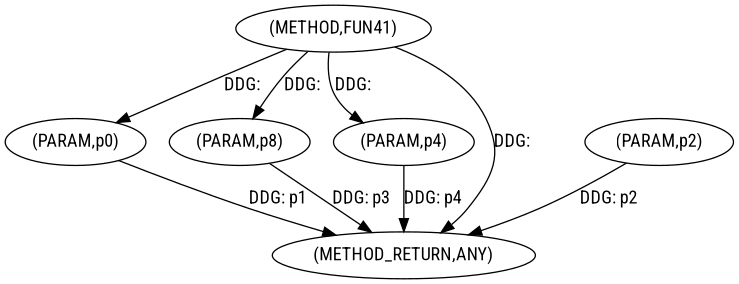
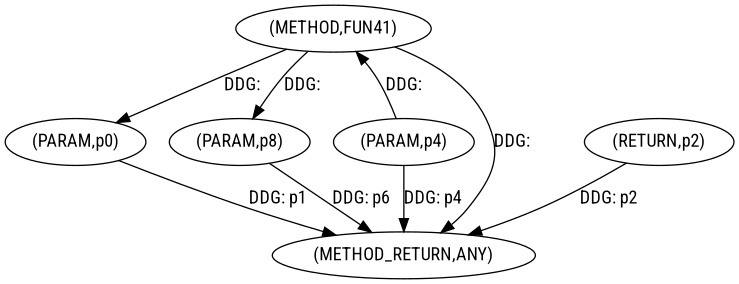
edge "(METHOD,FUN41)" -> "(PARAM,p4)": reversed
node "(PARAM,p2)": label "(PARAM,p2)" -> "(RETURN,p2)"
edge "(PARAM,p8)" -> "(METHOD_RETURN,ANY)": label "DDG: p3" -> "DDG: p6"
